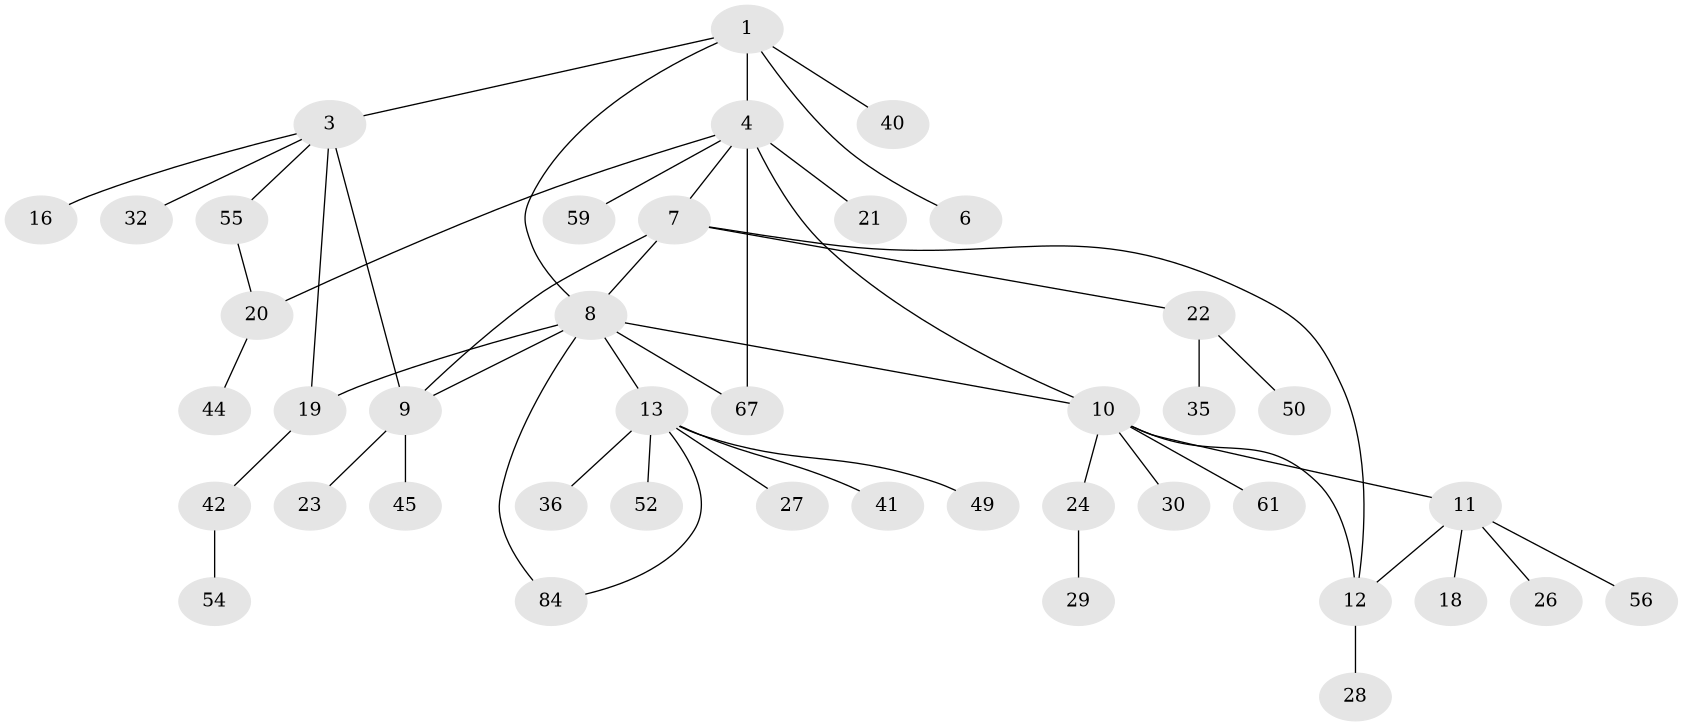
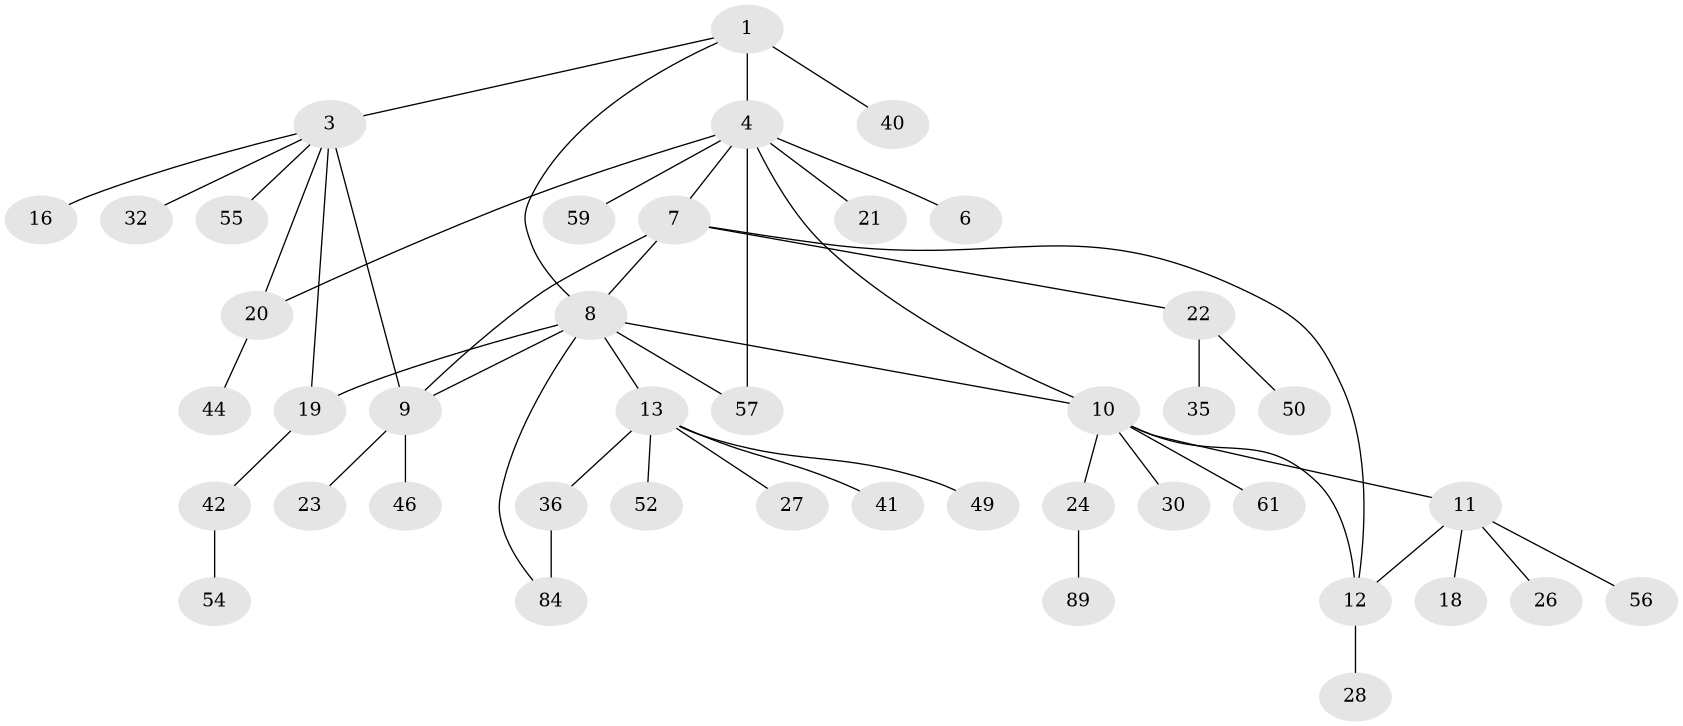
edge "1" -- "6": now "4" -- "6"
edge "55" -- "20": now "3" -- "20"
node "67": label "67" -> "57"
node "45": label "45" -> "46"
edge "13" -- "84": now "36" -- "84"
node "29": label "29" -> "89"
